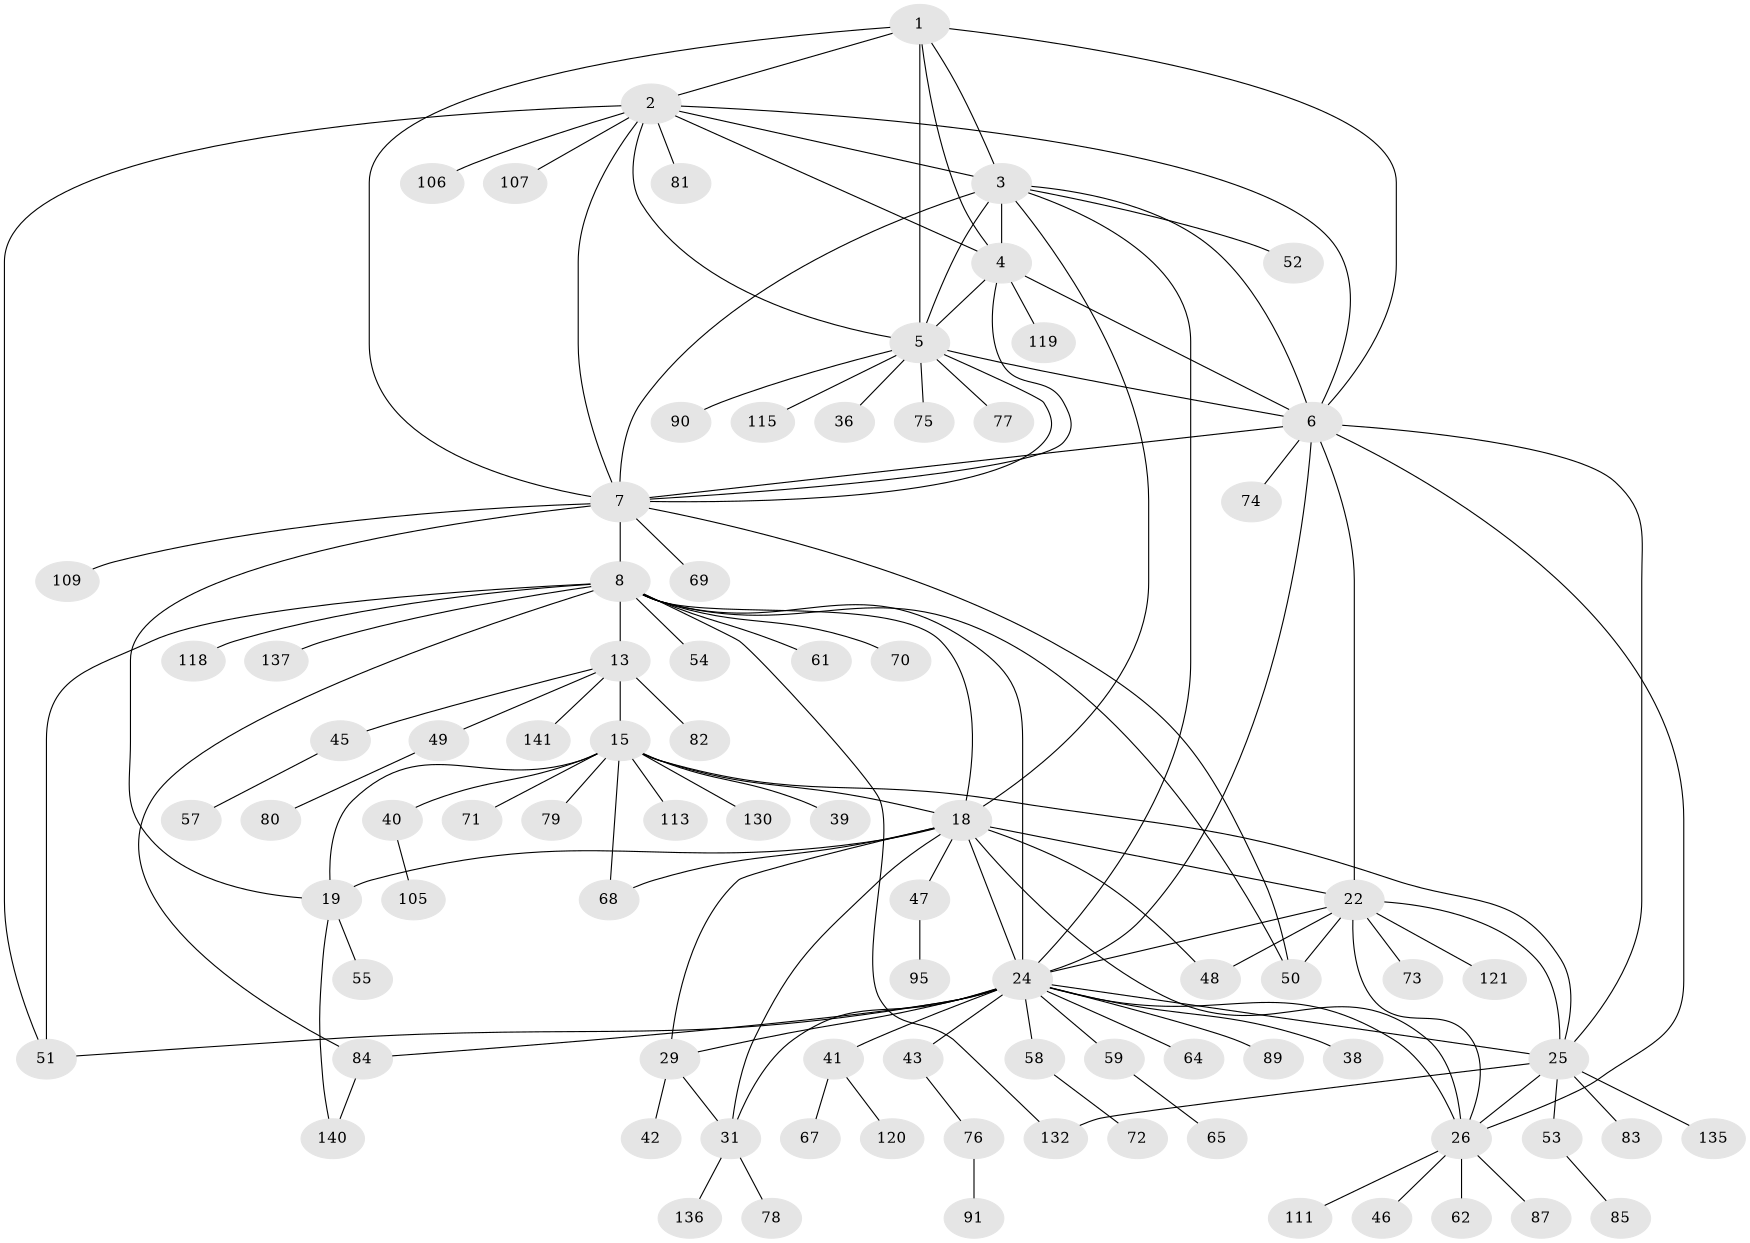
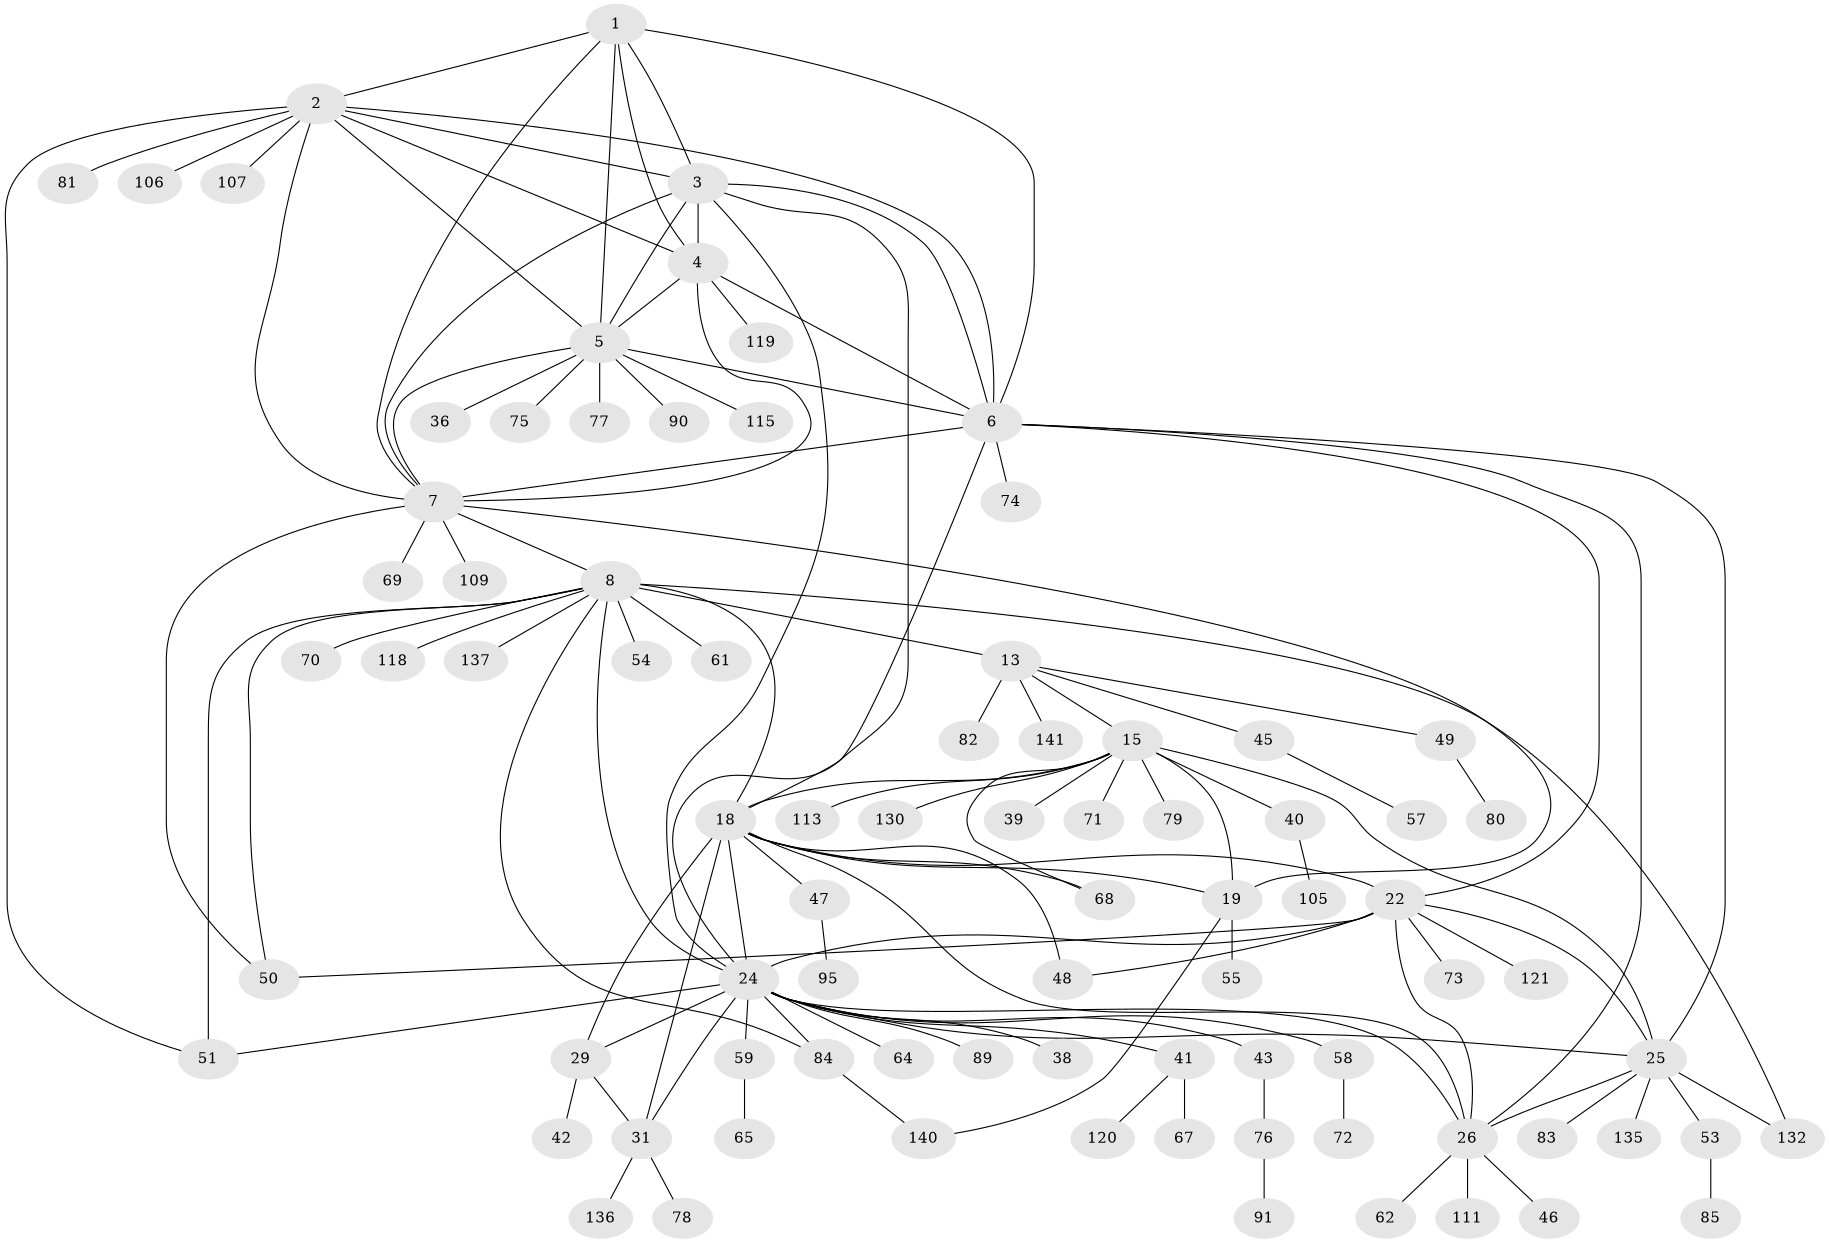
node "52": removed
node "87": removed
